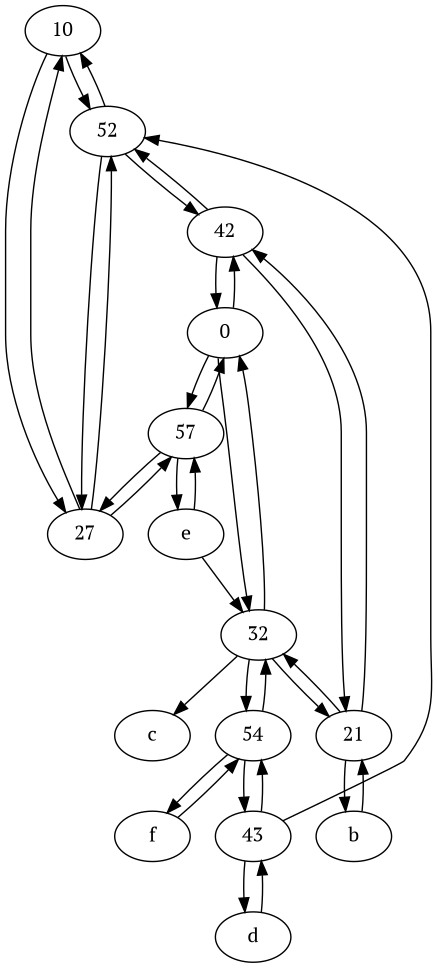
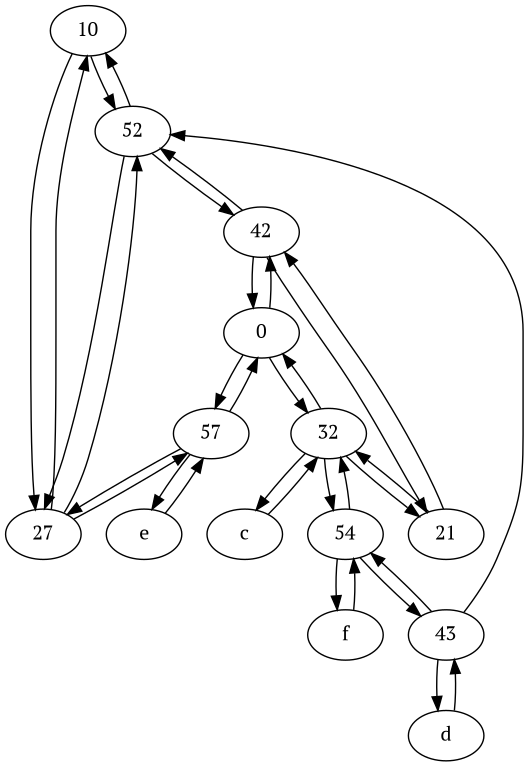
edge "e" -> "32": now "c" -> "32"
node "b": removed
